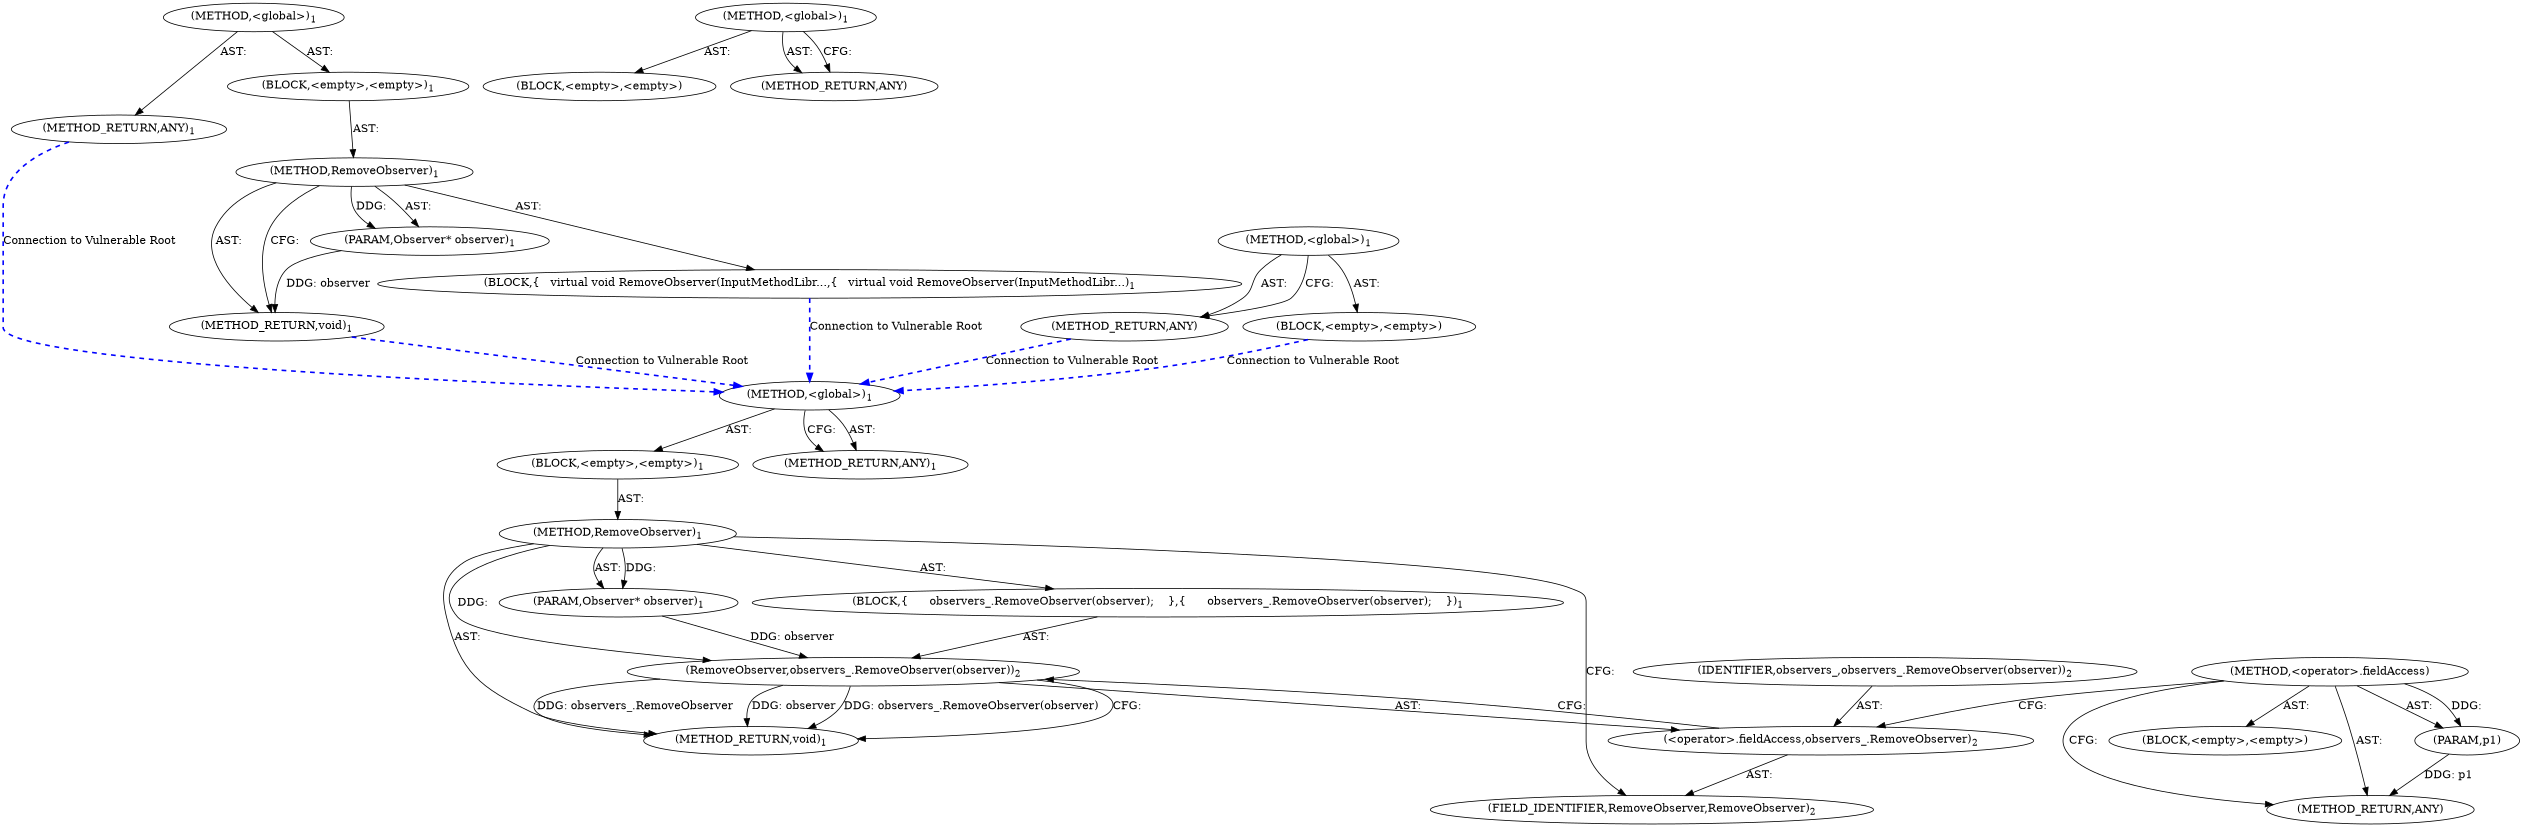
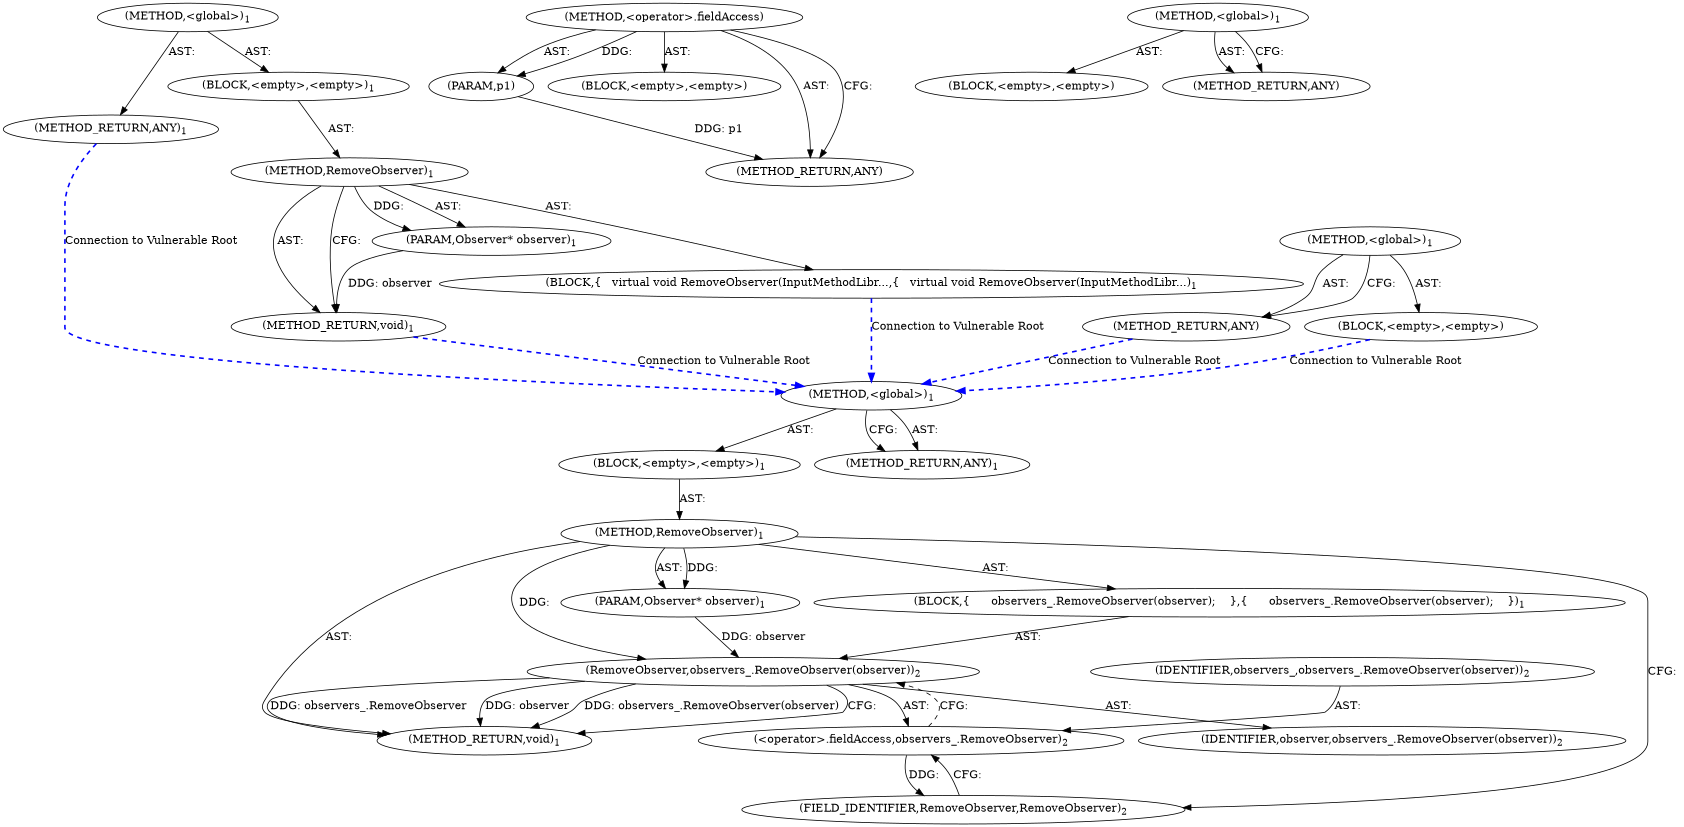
edge "(METHOD,<operator>.fieldAccess)" -> "(<operator>.fieldAccess,observers_.RemoveObserver)": now "(FIELD_IDENTIFIER,RemoveObserver,RemoveObserver)" -> "(<operator>.fieldAccess,observers_.RemoveObserver)"
edge "(<operator>.fieldAccess,observers_.RemoveObserver)" -> "(RemoveObserver,observers_.RemoveObserver(observer))": style solid -> dashed
node "(IDENTIFIER,observer,observers_.RemoveObserver(observer))": added
edge "(<operator>.fieldAccess,observers_.RemoveObserver)" -> "(FIELD_IDENTIFIER,RemoveObserver,RemoveObserver)": label "AST: " -> "DDG: "
